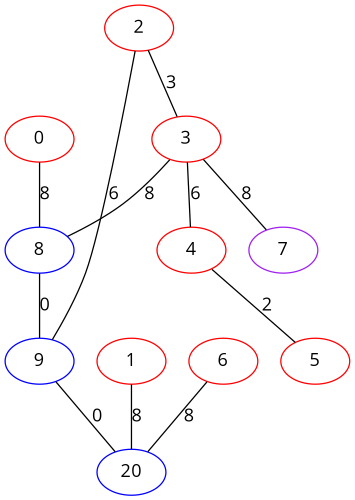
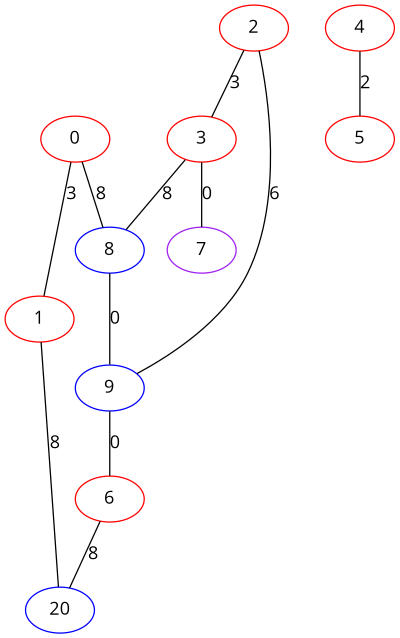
edge "3" -- "4": removed, label "6"
edge "3" -- "7": label "8" -> "0"
edge "0" -- "1": added, label "3"
edge "9" -- "20": now "9" -- "6"
